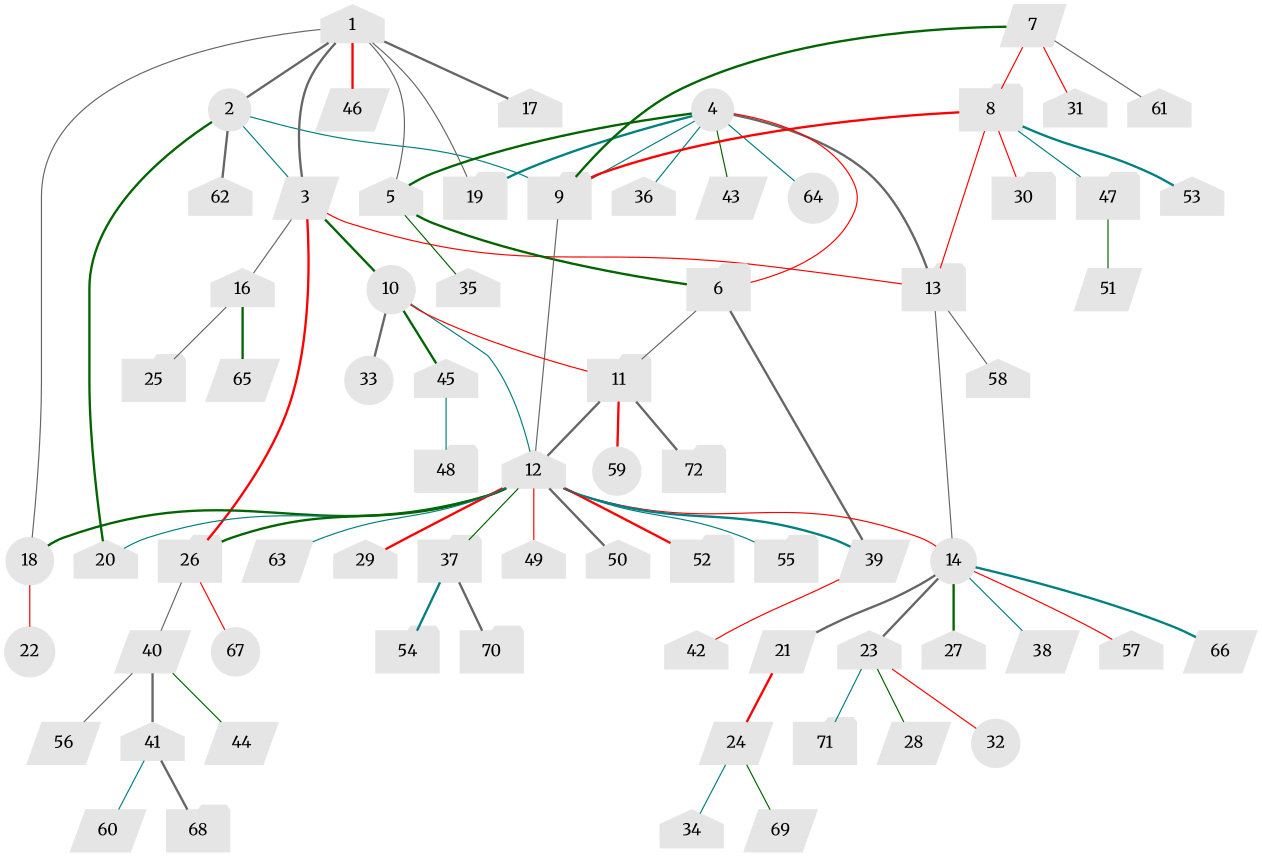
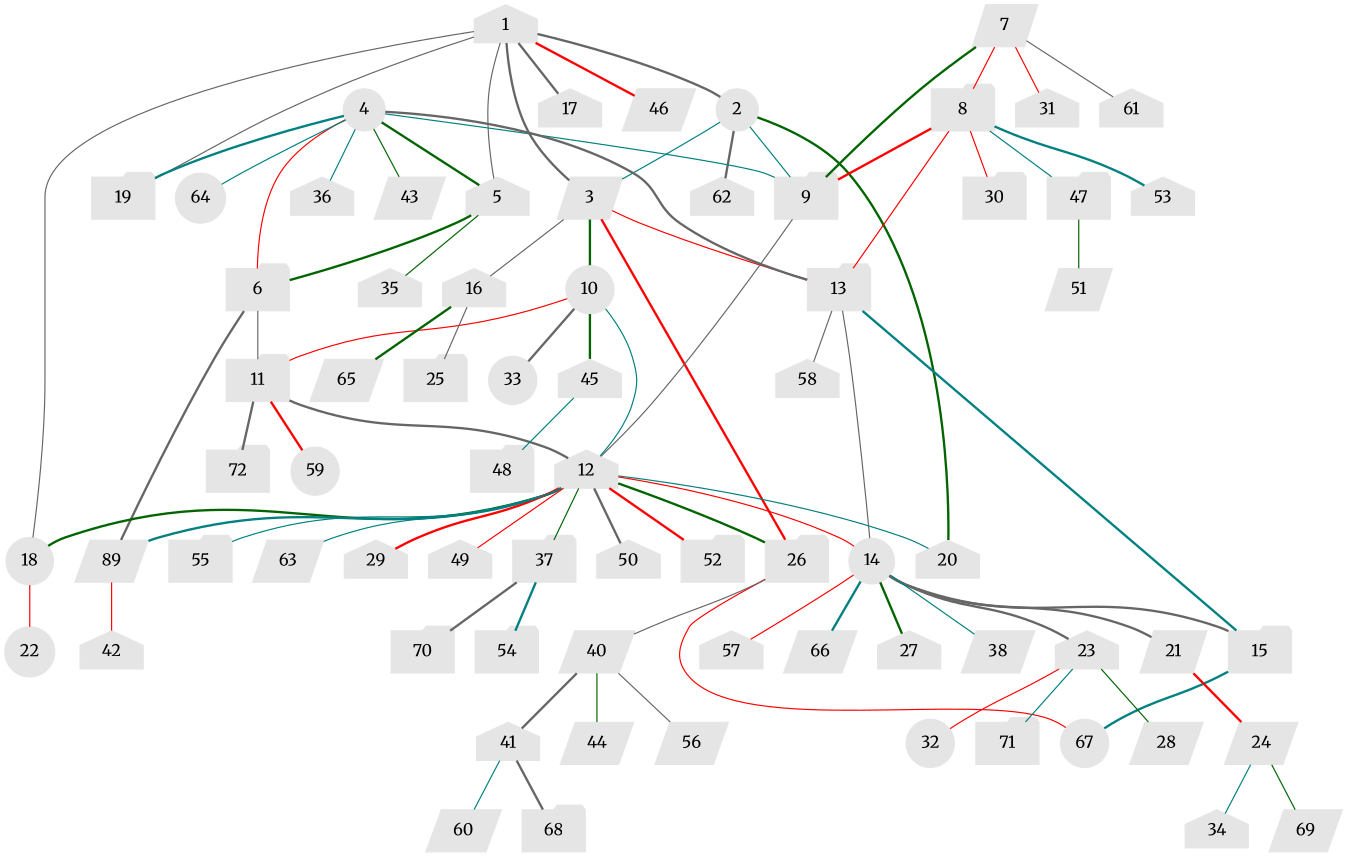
node "39": label "39" -> "89"
node "15": added
